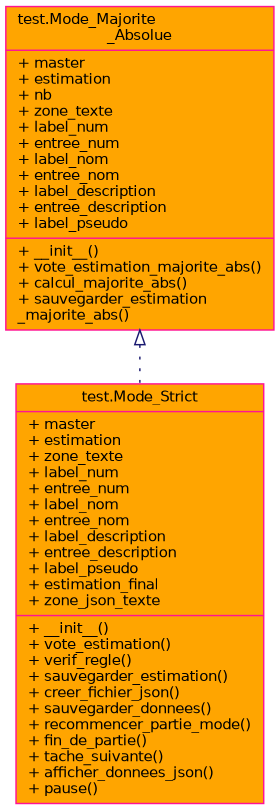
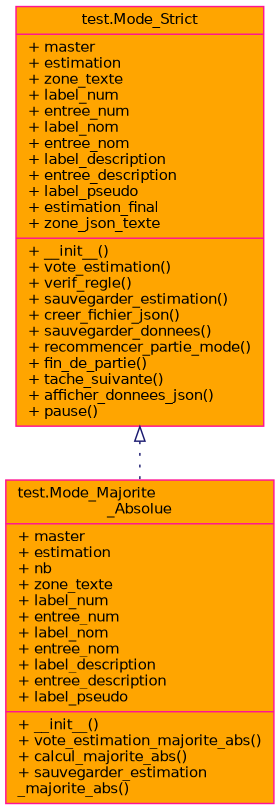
edge "test.Mode_Strict" -> "test.Mode_Majorite": reversed
